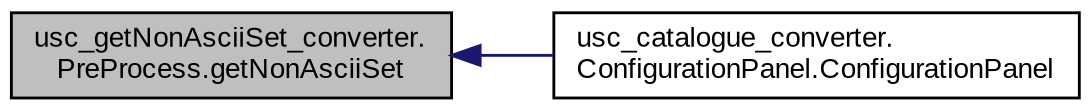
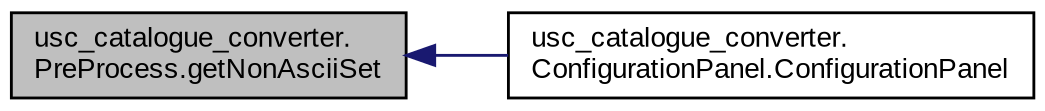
node "usc_getNonAsciiSet_converter. PreProcess.getNonAsciiSet": label "usc_getNonAsciiSet_converter. PreProcess.getNonAsciiSet" -> "usc_catalogue_converter. PreProcess.getNonAsciiSet"
